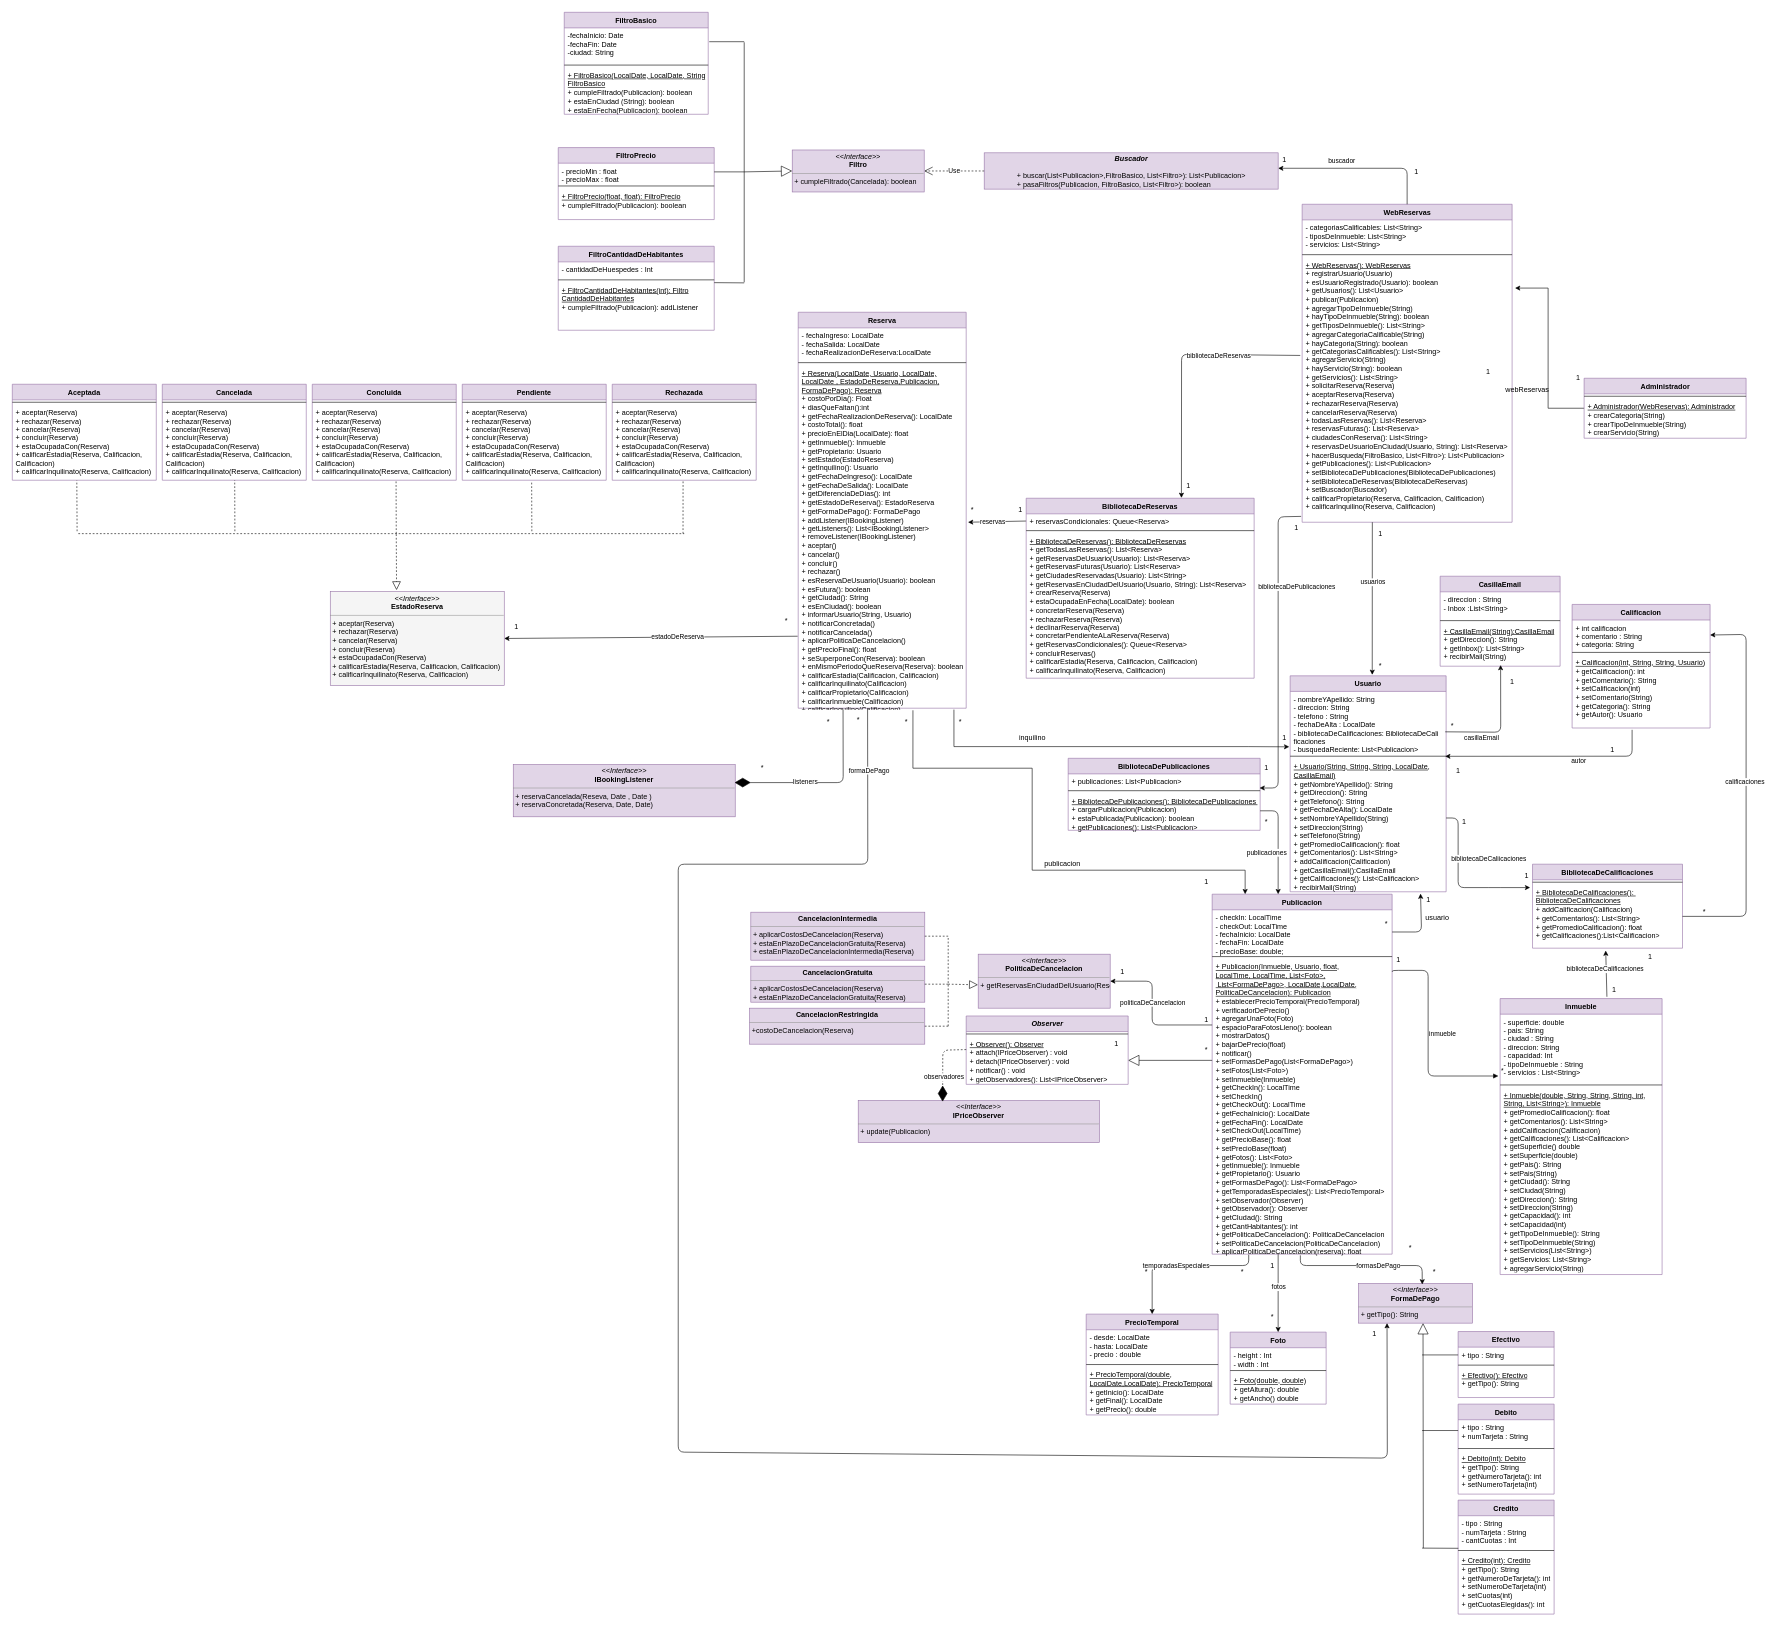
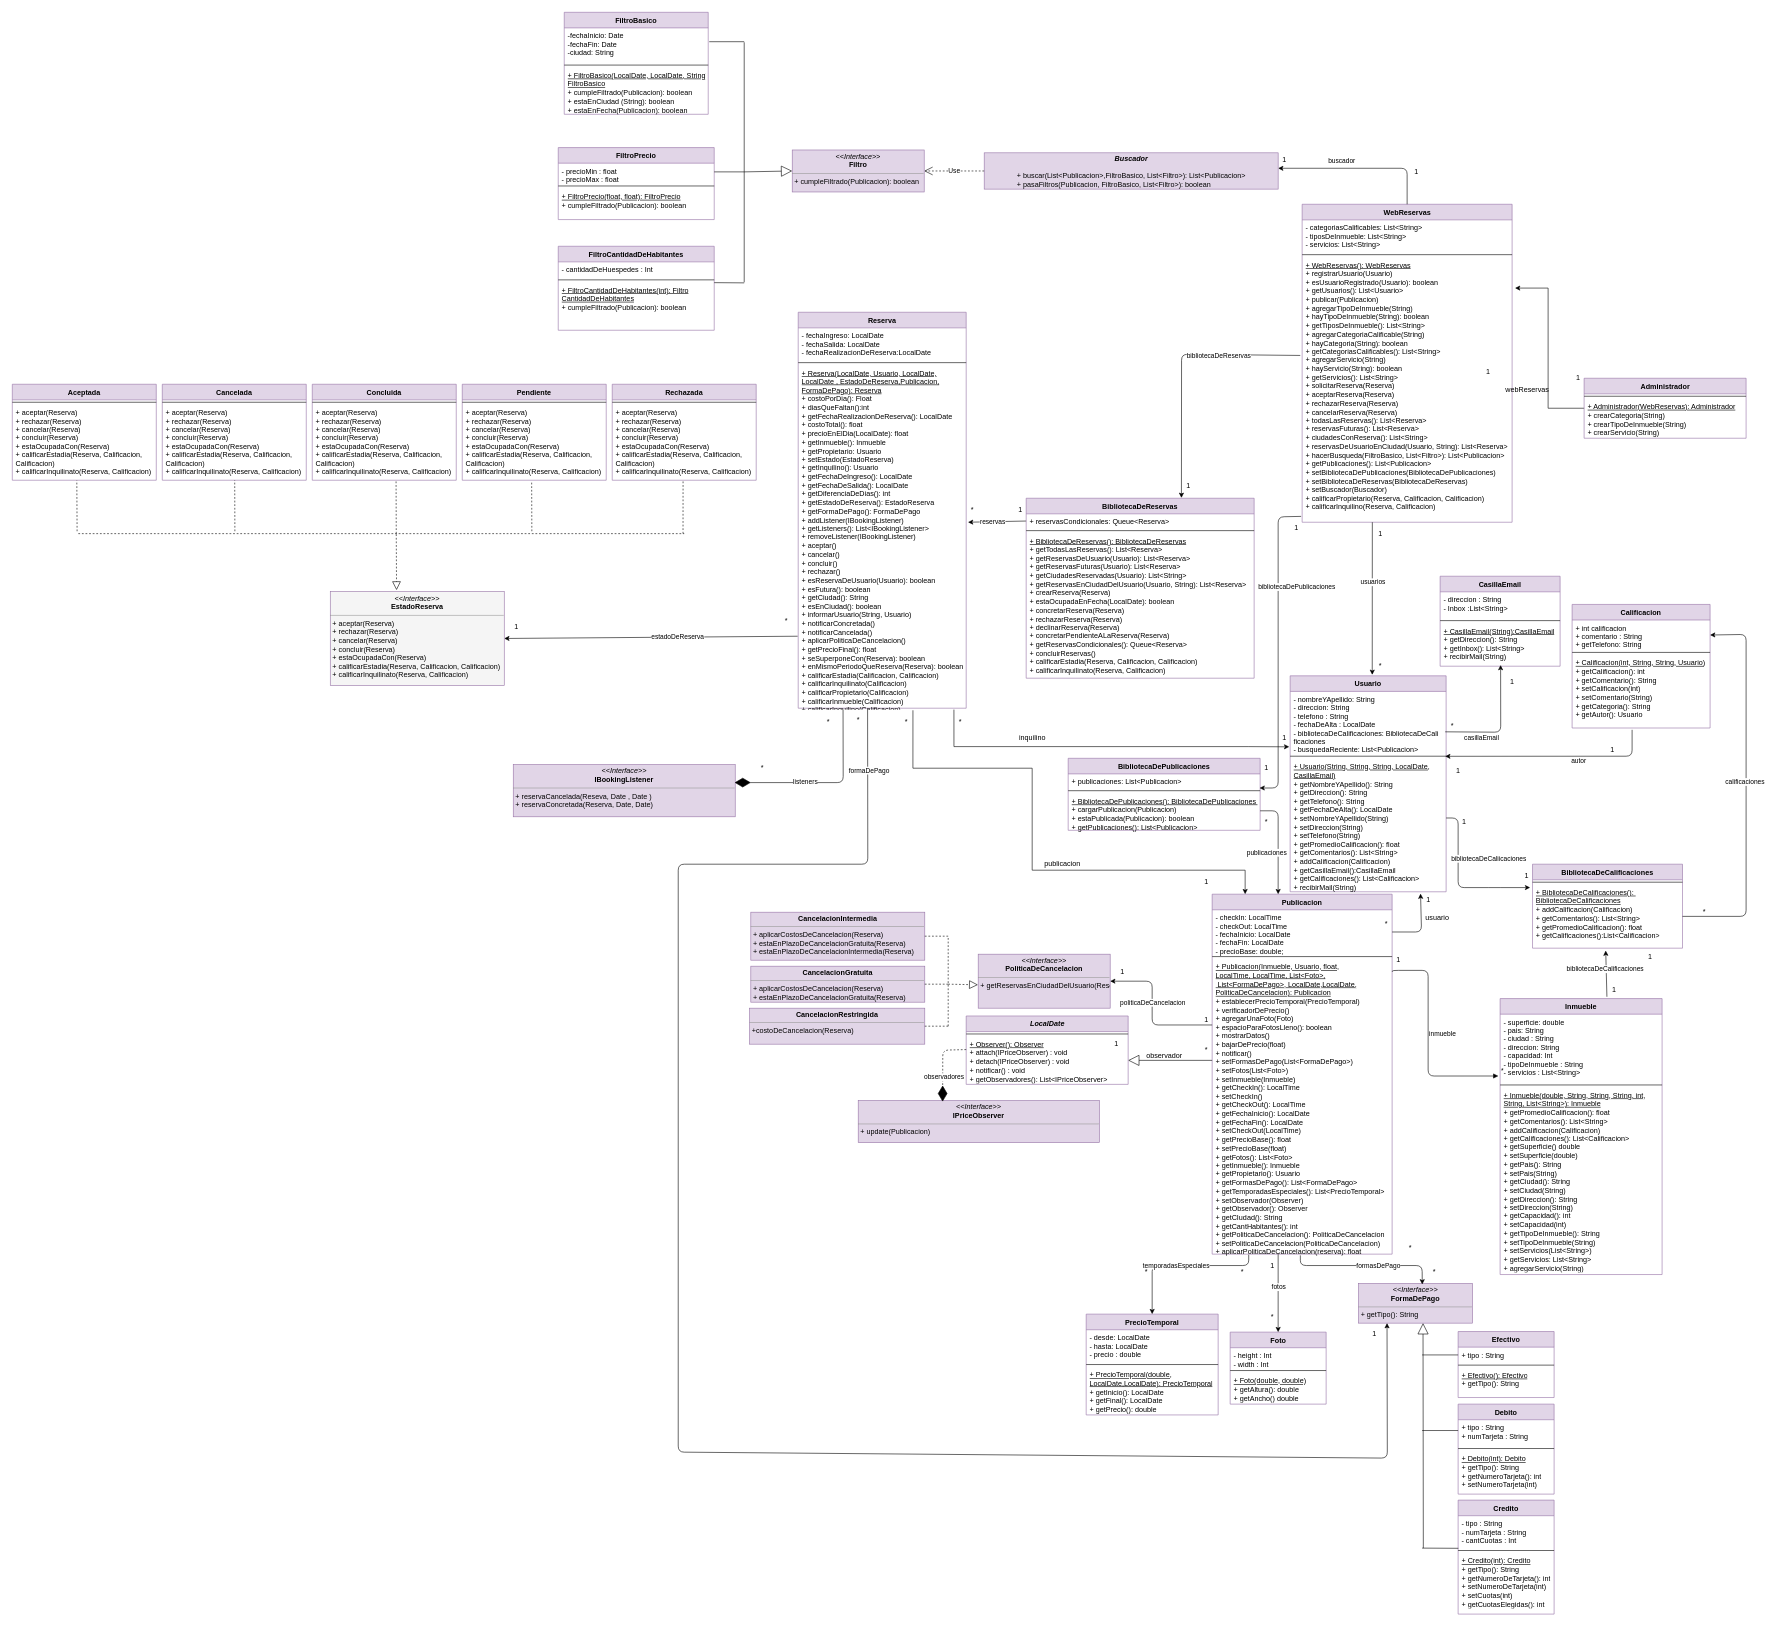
node "<<Interface>> Filtro + cumpleFiltrado(Cancelada): boolean": label "<<Interface>> Filtro + cumpleFiltrado(Cancelada): boolean" -> "<<Interface>> Filtro + cumpleFiltrado(Publicacion): boolean"
node "+ FiltroCantidadDeHabitantes(int): Filtro CantidadDeHabitantes + cumpleFiltrado(Publicacion): addListener": label "+ FiltroCantidadDeHabitantes(int): Filtro CantidadDeHabitantes + cumpleFiltrado(Publicacion): addListener" -> "+ FiltroCantidadDeHabitantes(int): Filtro CantidadDeHabitantes + cumpleFiltrado(Publicacion): boolean"
node "+ int calificacion + comentario : String + categoria: String": label "+ int calificacion + comentario : String + categoria: String" -> "+ int calificacion + comentario : String + getTelefono: String"
node "Observer": label "Observer" -> "LocalDate"
node "observador": added
